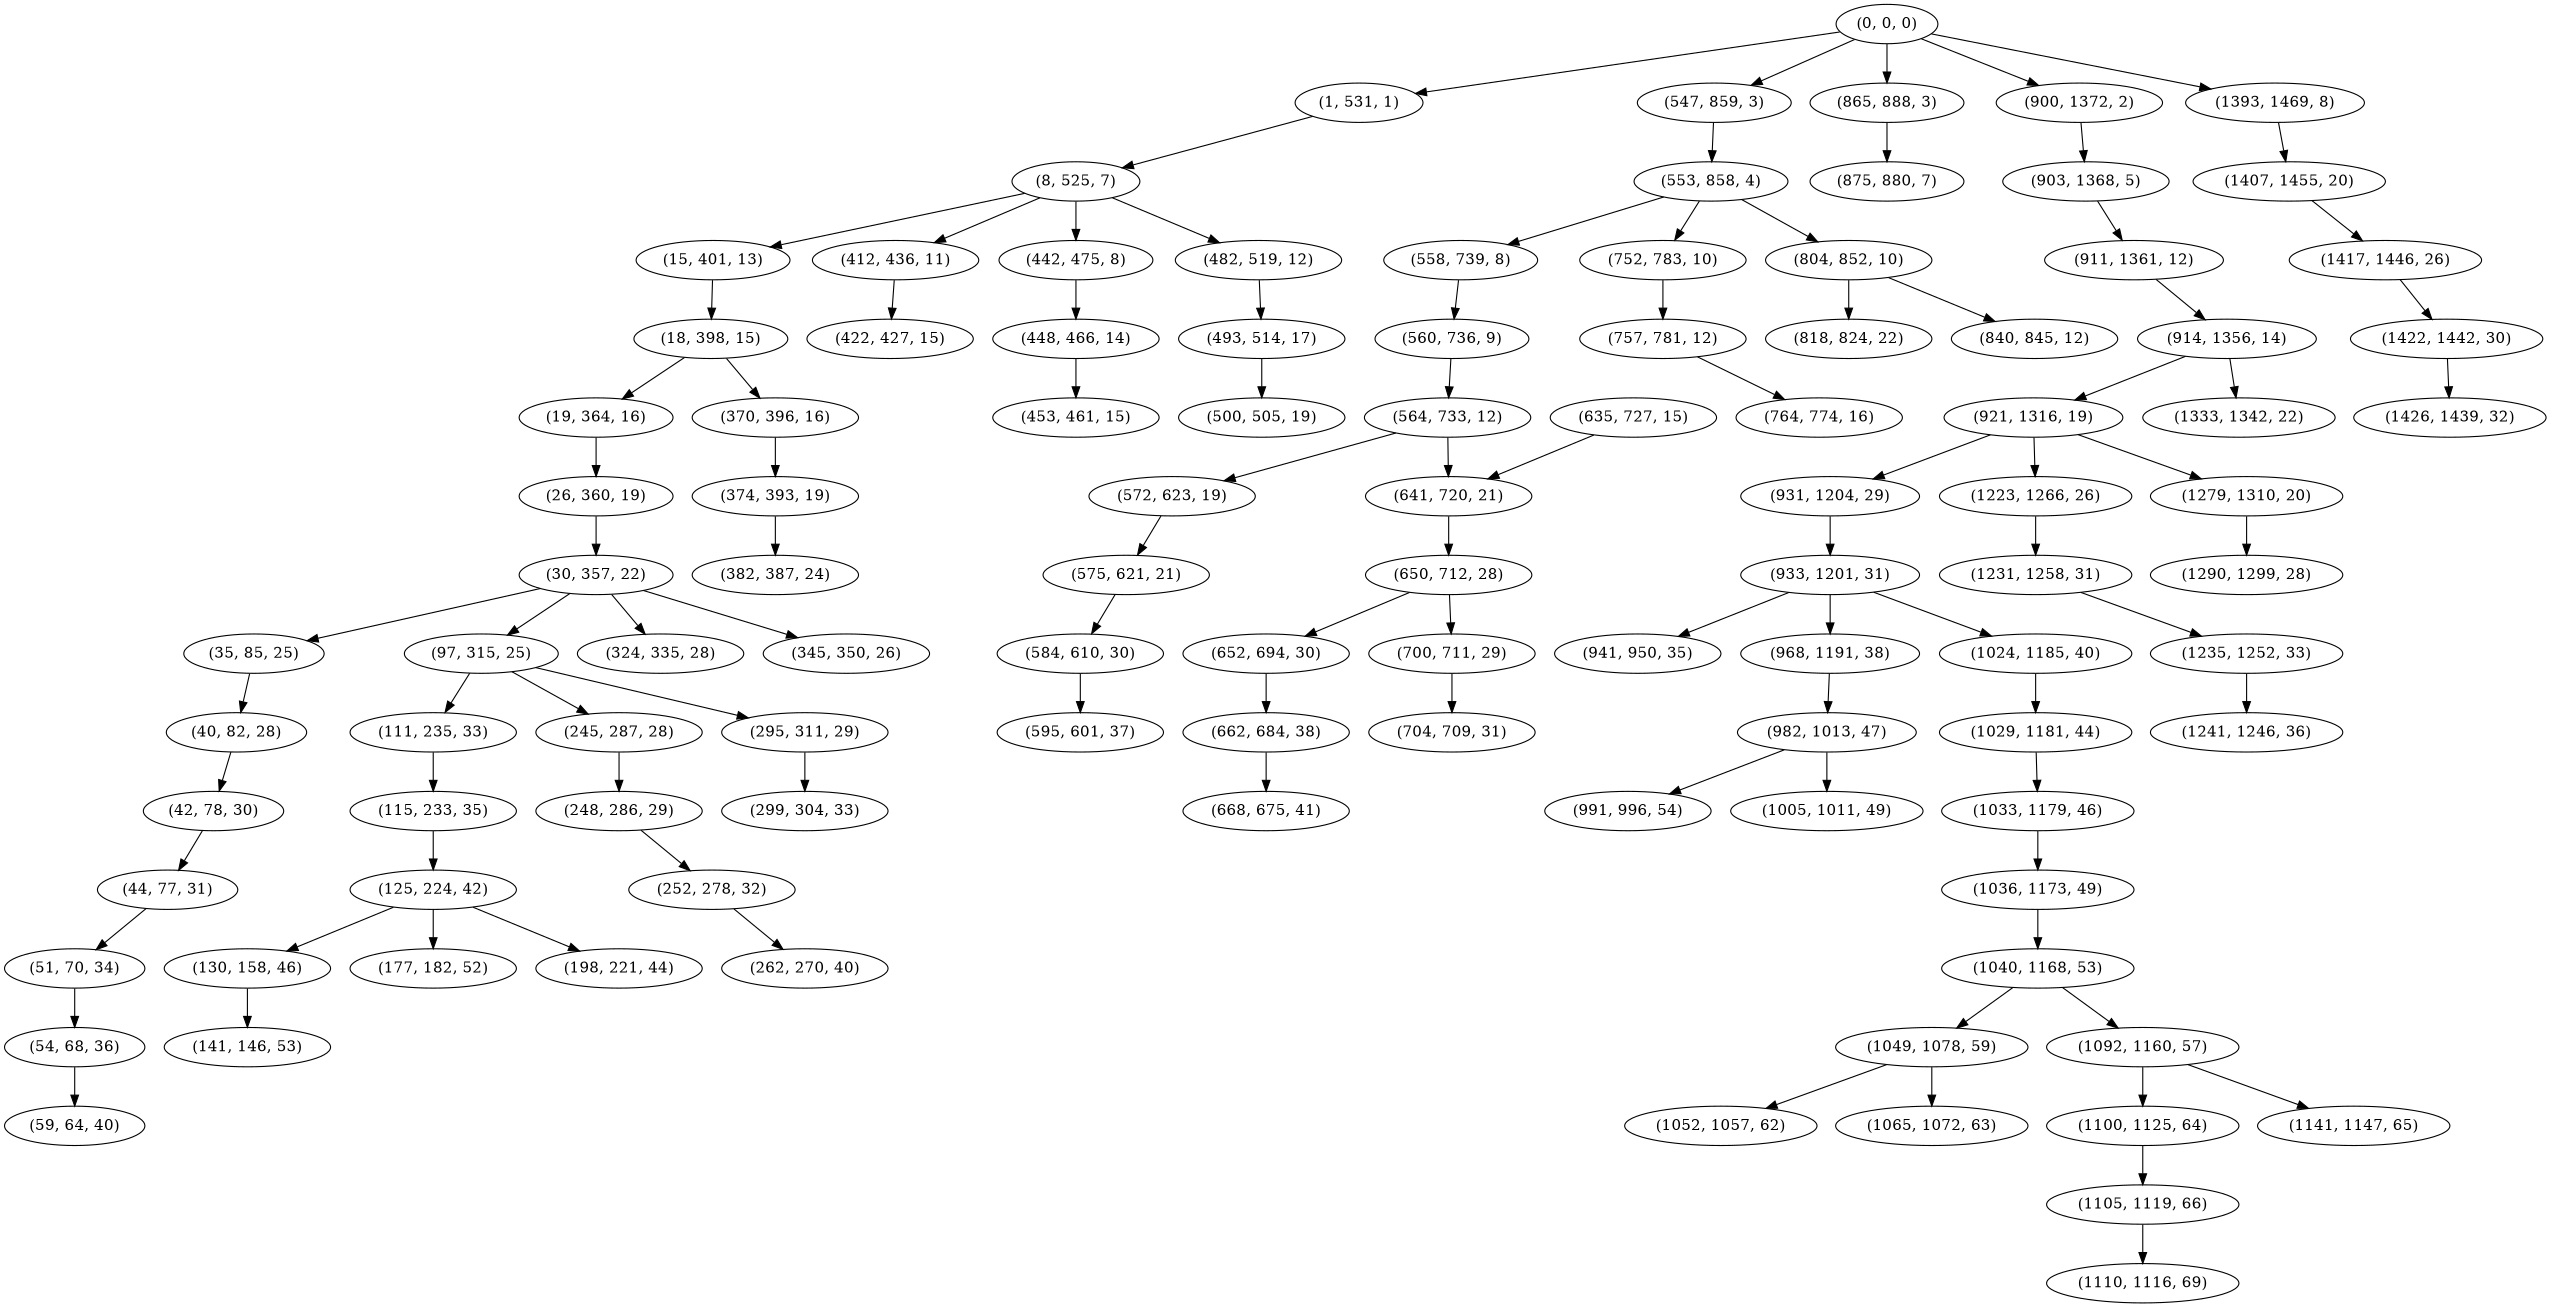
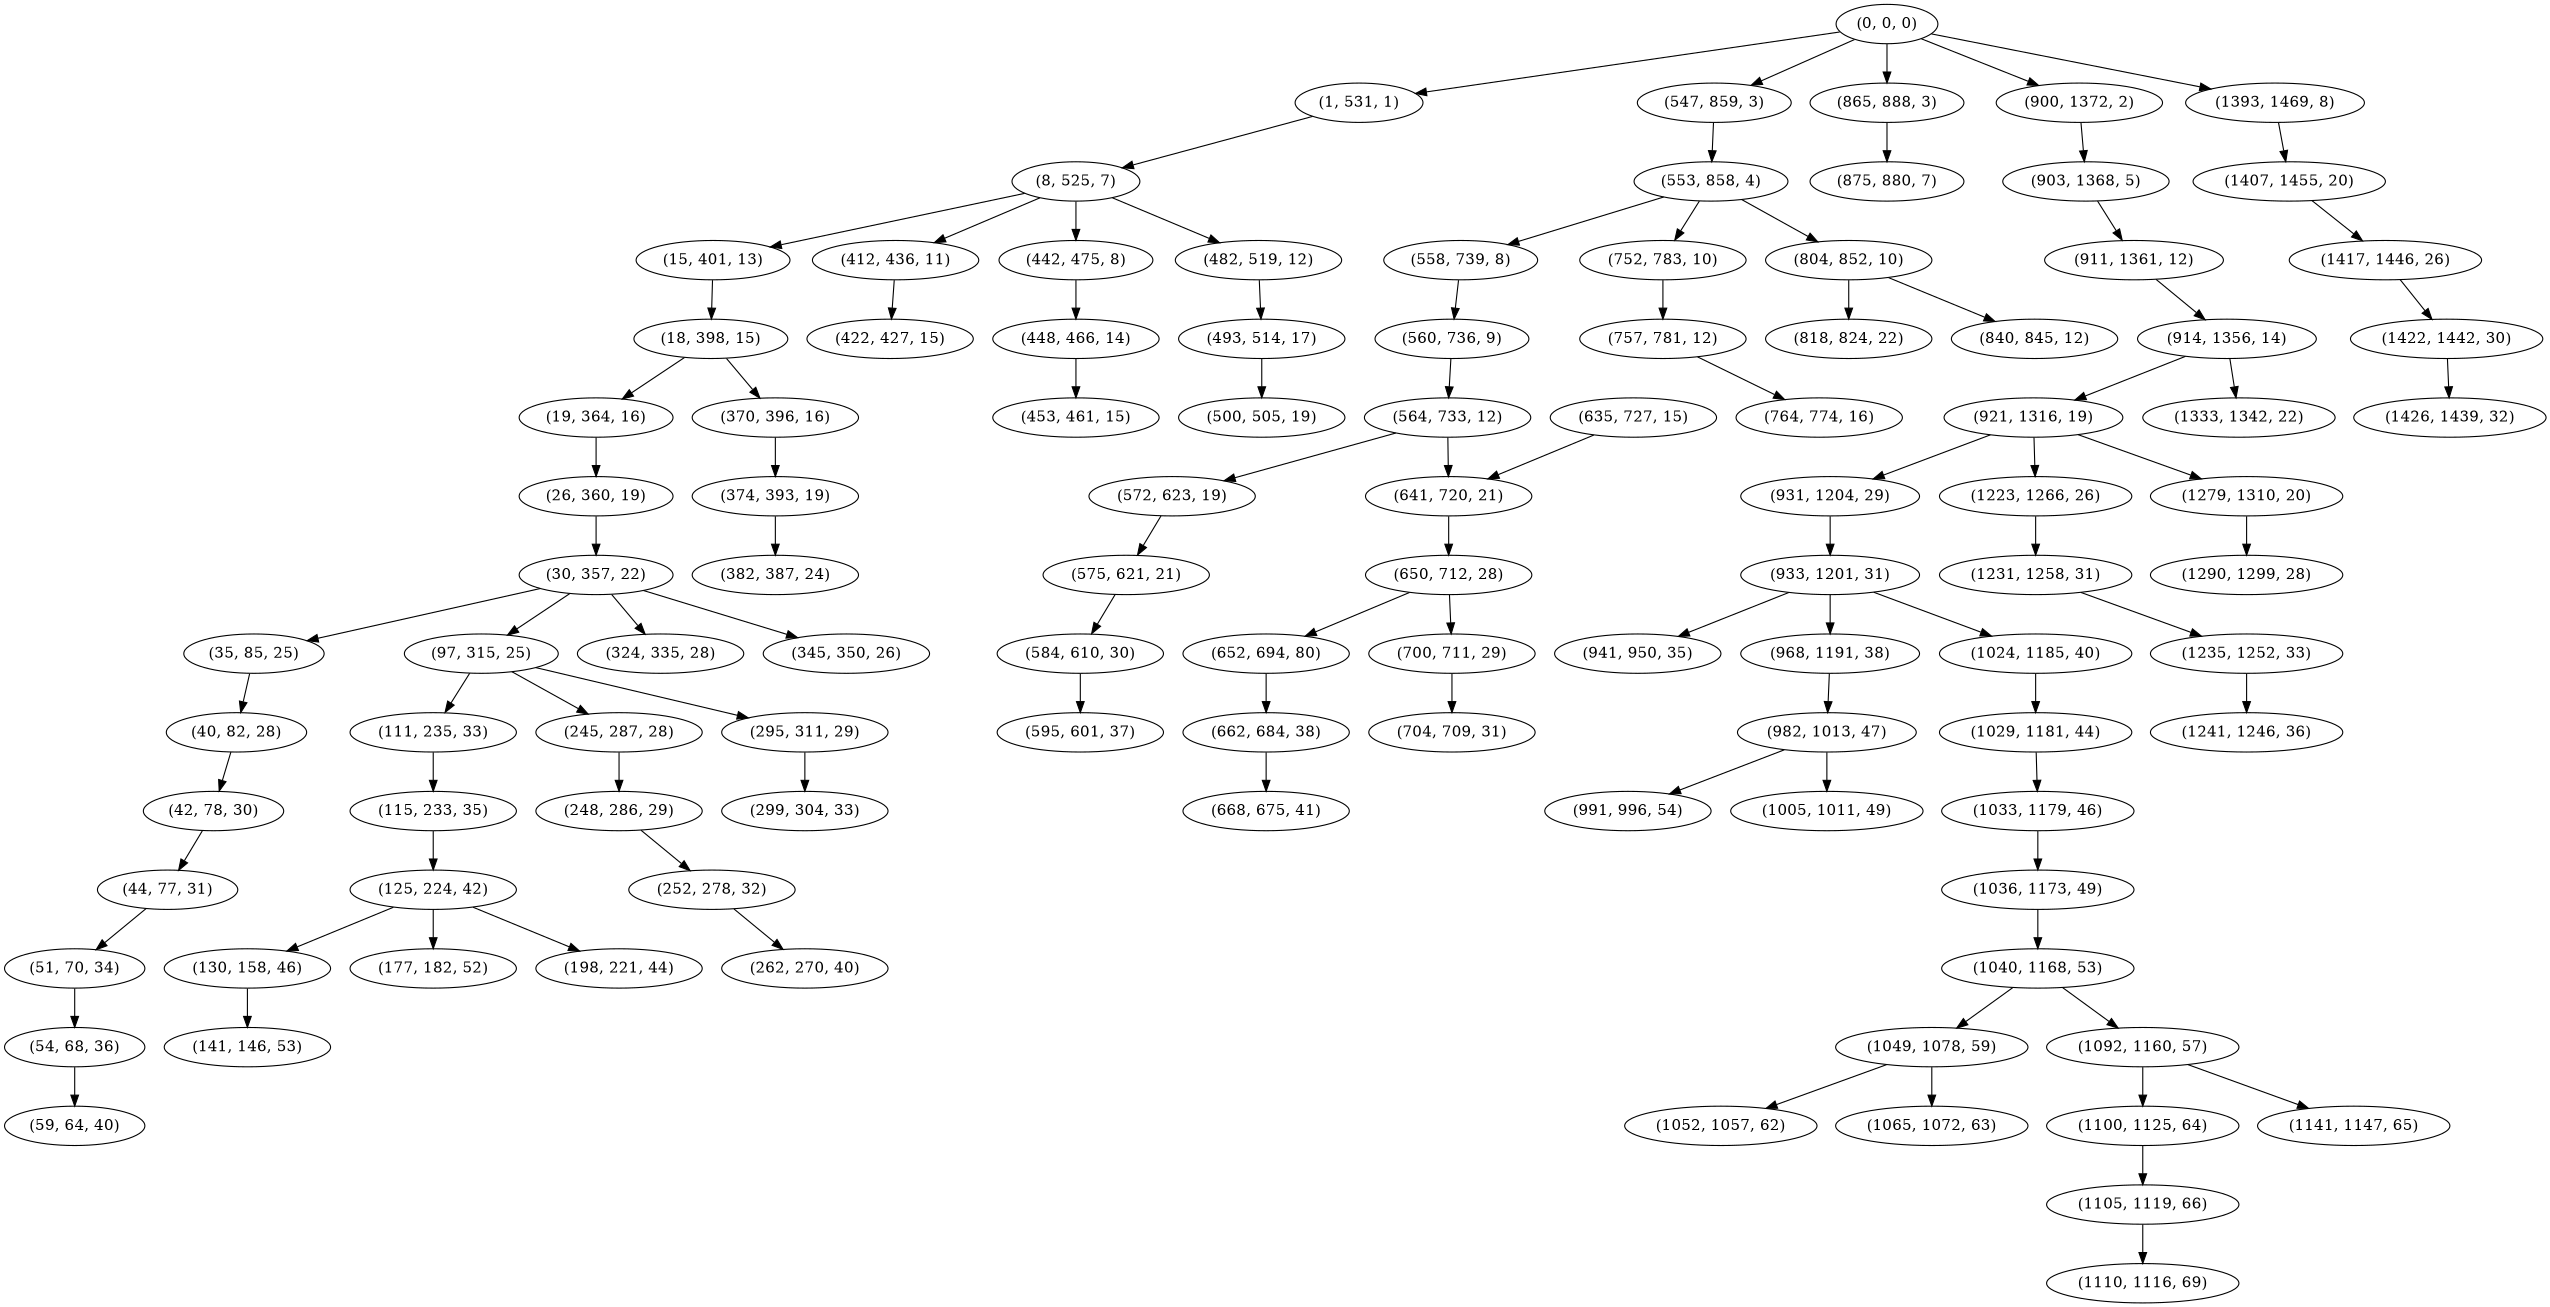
node "(652, 694, 30)": label "(652, 694, 30)" -> "(652, 694, 80)"
